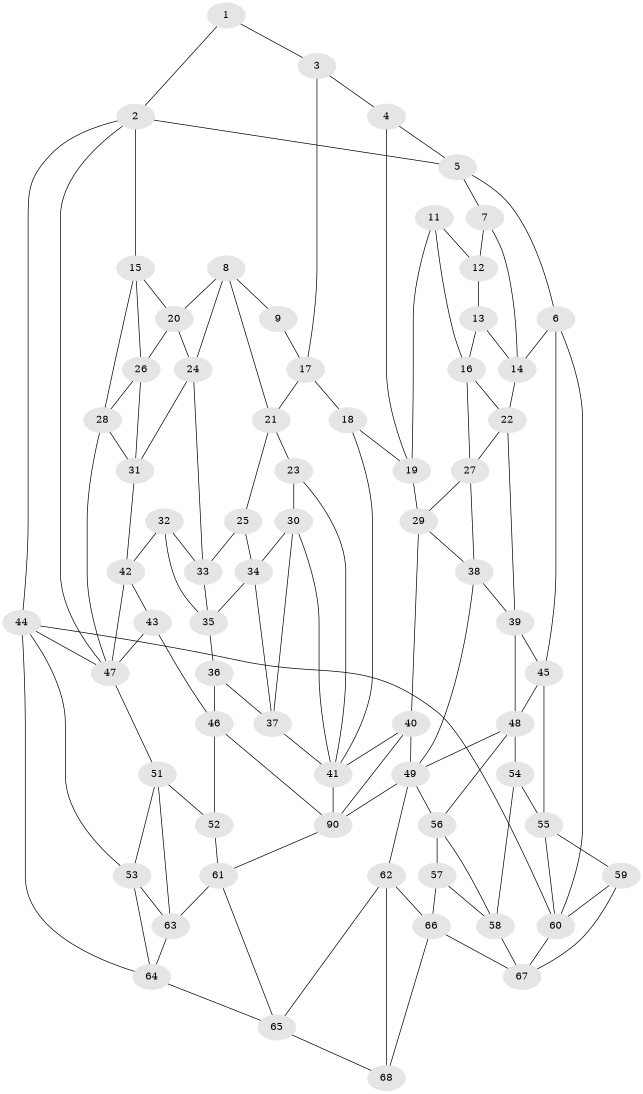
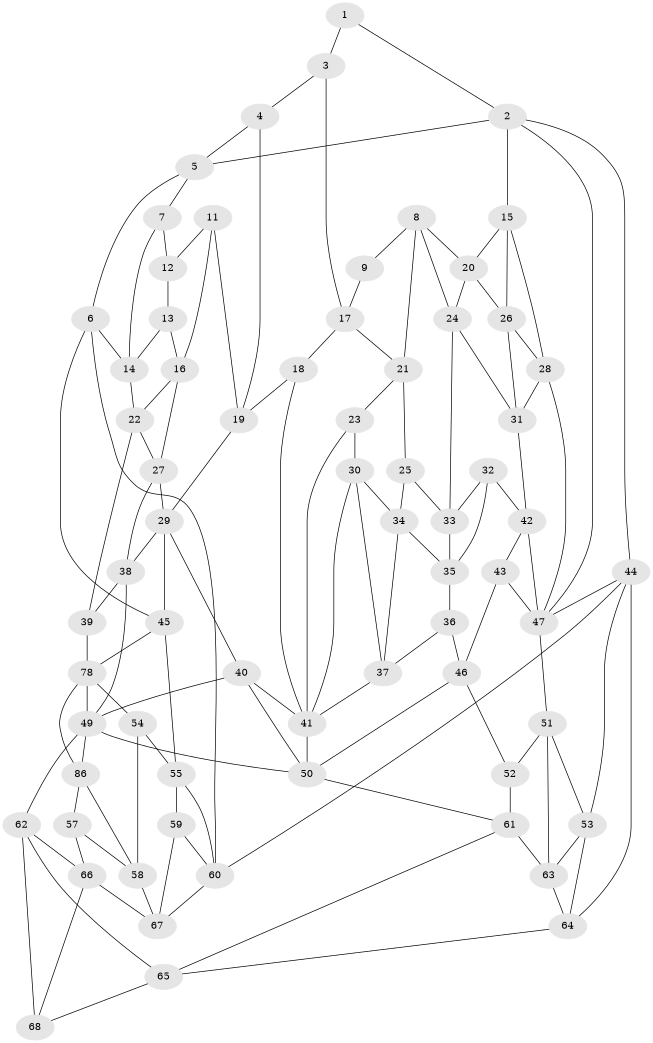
edge "39" -- "45": now "29" -- "45"
node "48": label "48" -> "78"
node "90": label "90" -> "50"
node "56": label "56" -> "86"
